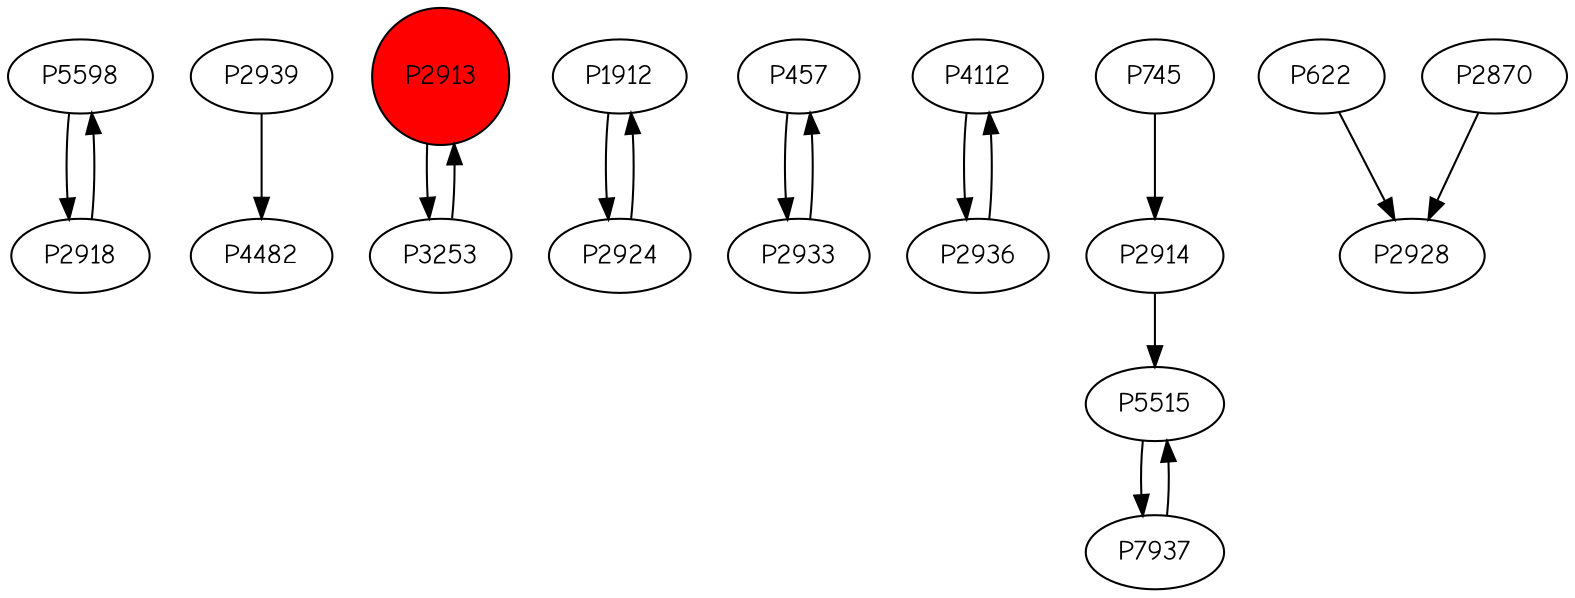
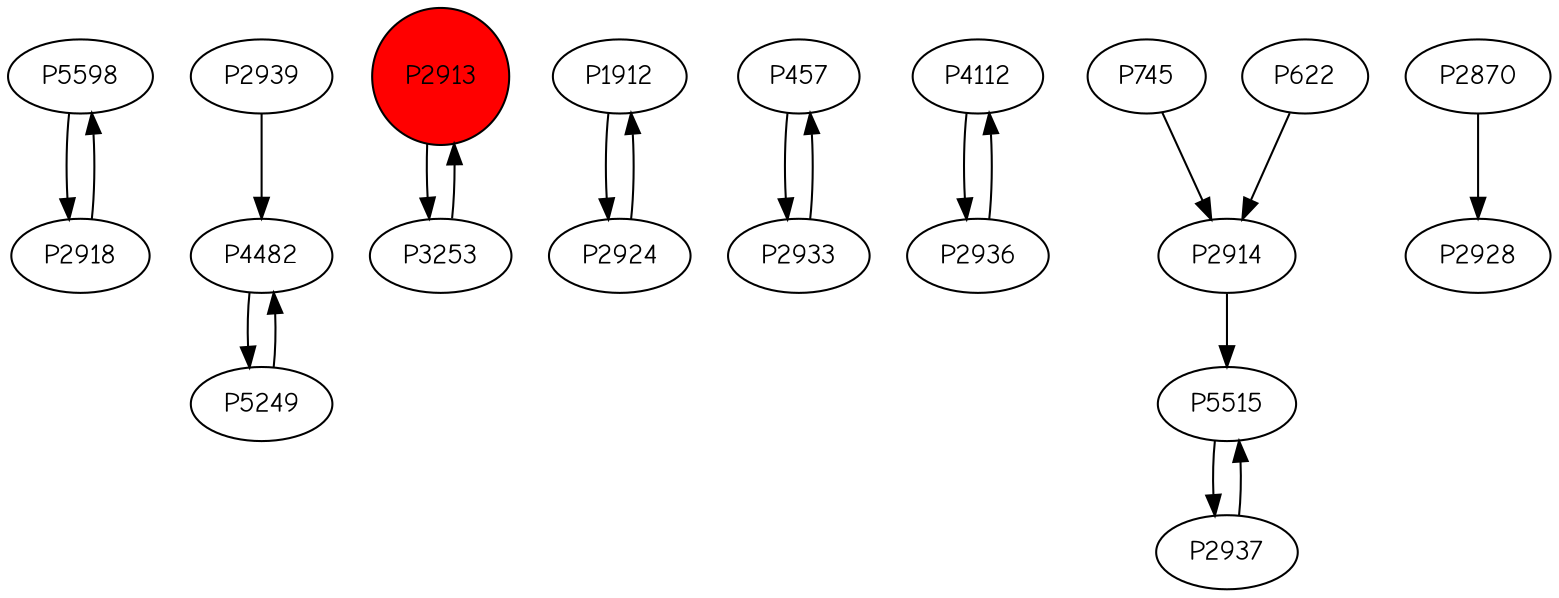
edge "P622" -> "P2928": now "P622" -> "P2914"
node "P5249": added
node "P7937": label "P7937" -> "P2937"
